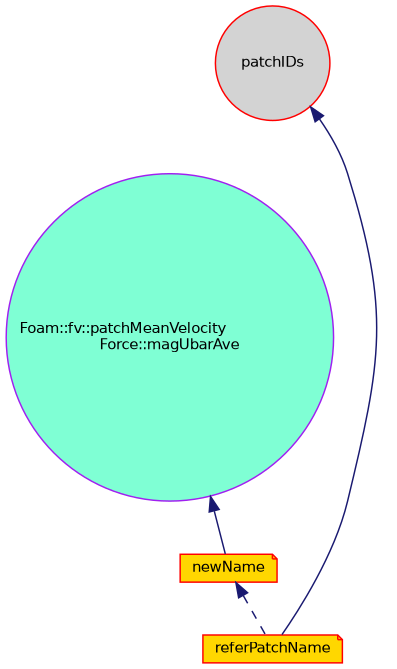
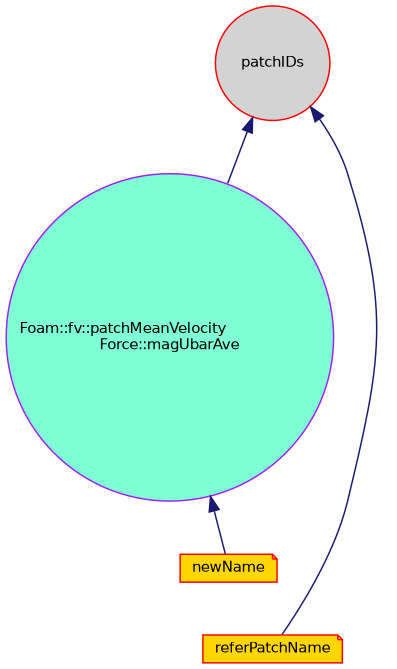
edge "Foam::fv::patchMeanVelocity Force::magUbarAve" -> "patchIDs": added
edge "referPatchName" -> "newName": removed
